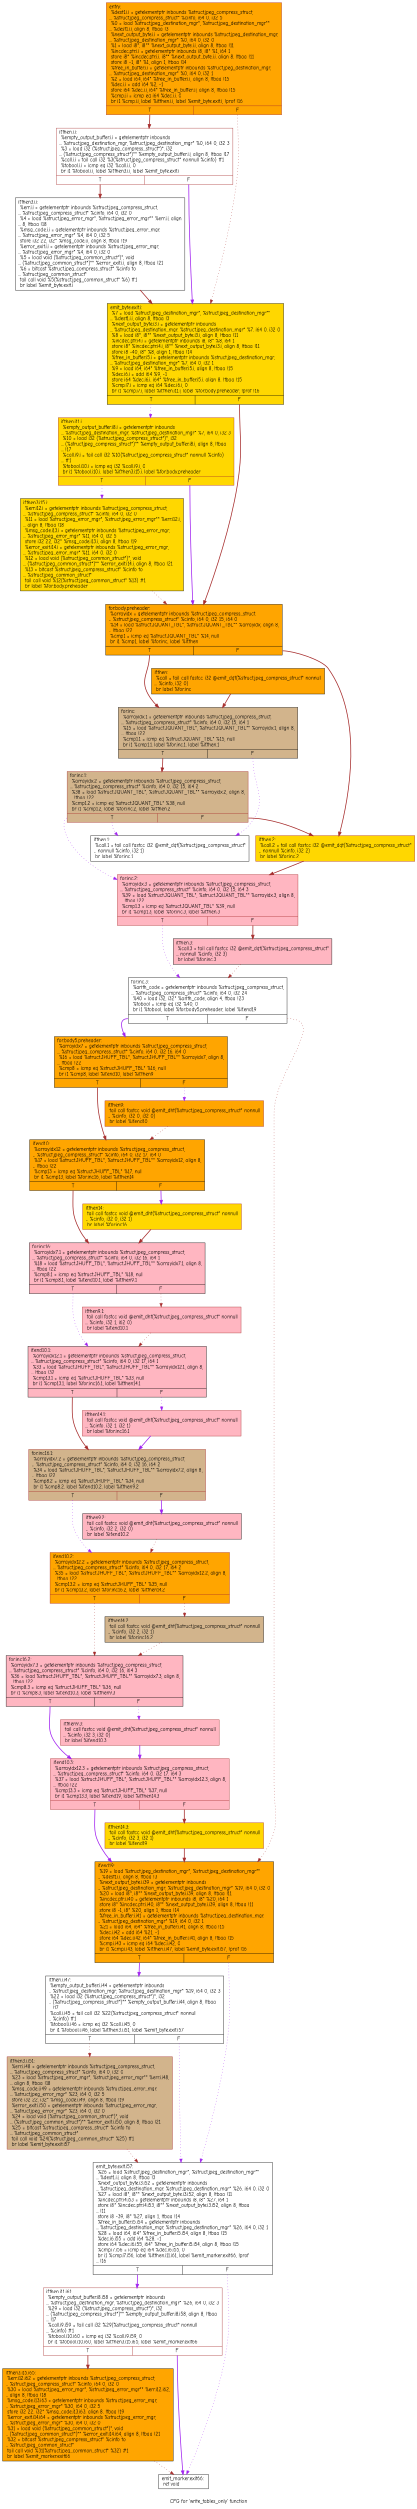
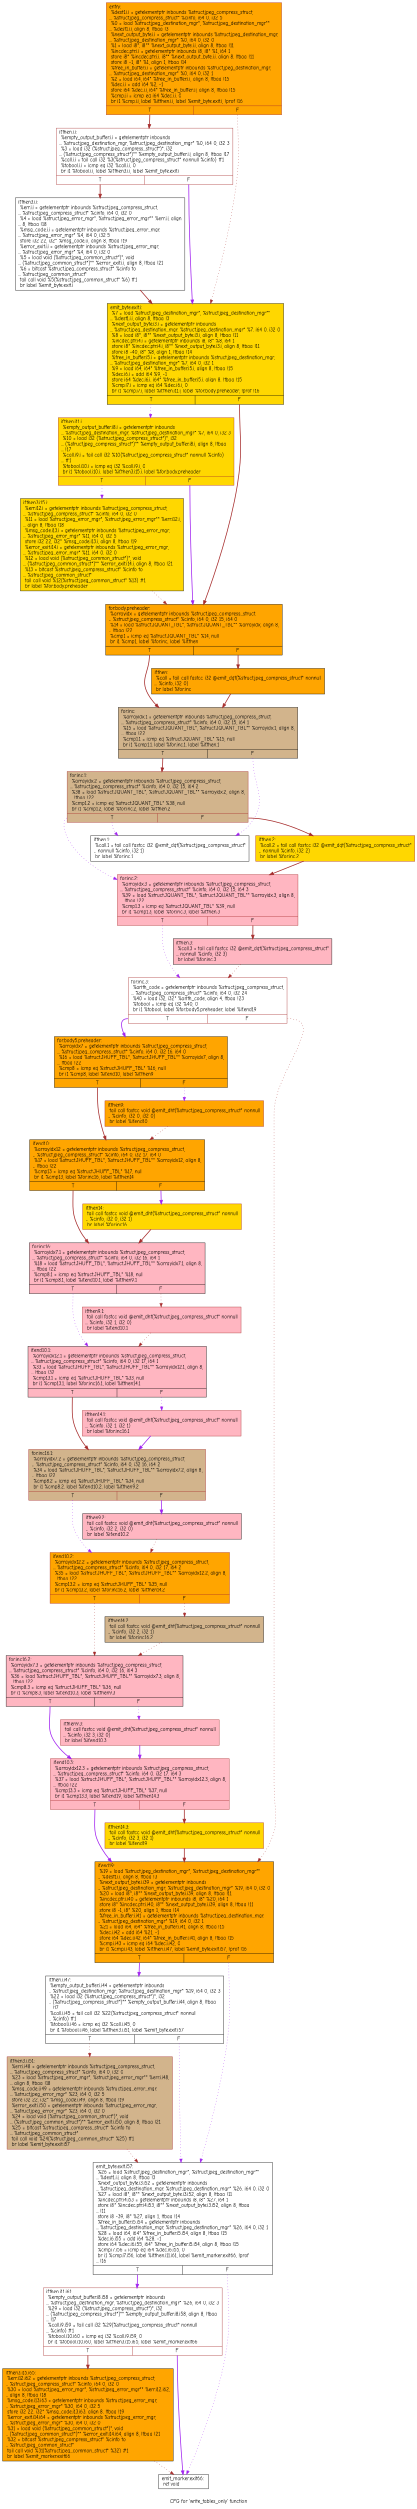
edge "for.body.preheader:" -> "if.then.2:": now "for.body.preheader:" -> "if.then:"
node "for.inc.3:": color black -> brown
node "if.then9.1:": text "... %cinfo, i32 1, i62 0)" -> "... %cinfo, i32 1, i32 0)"
